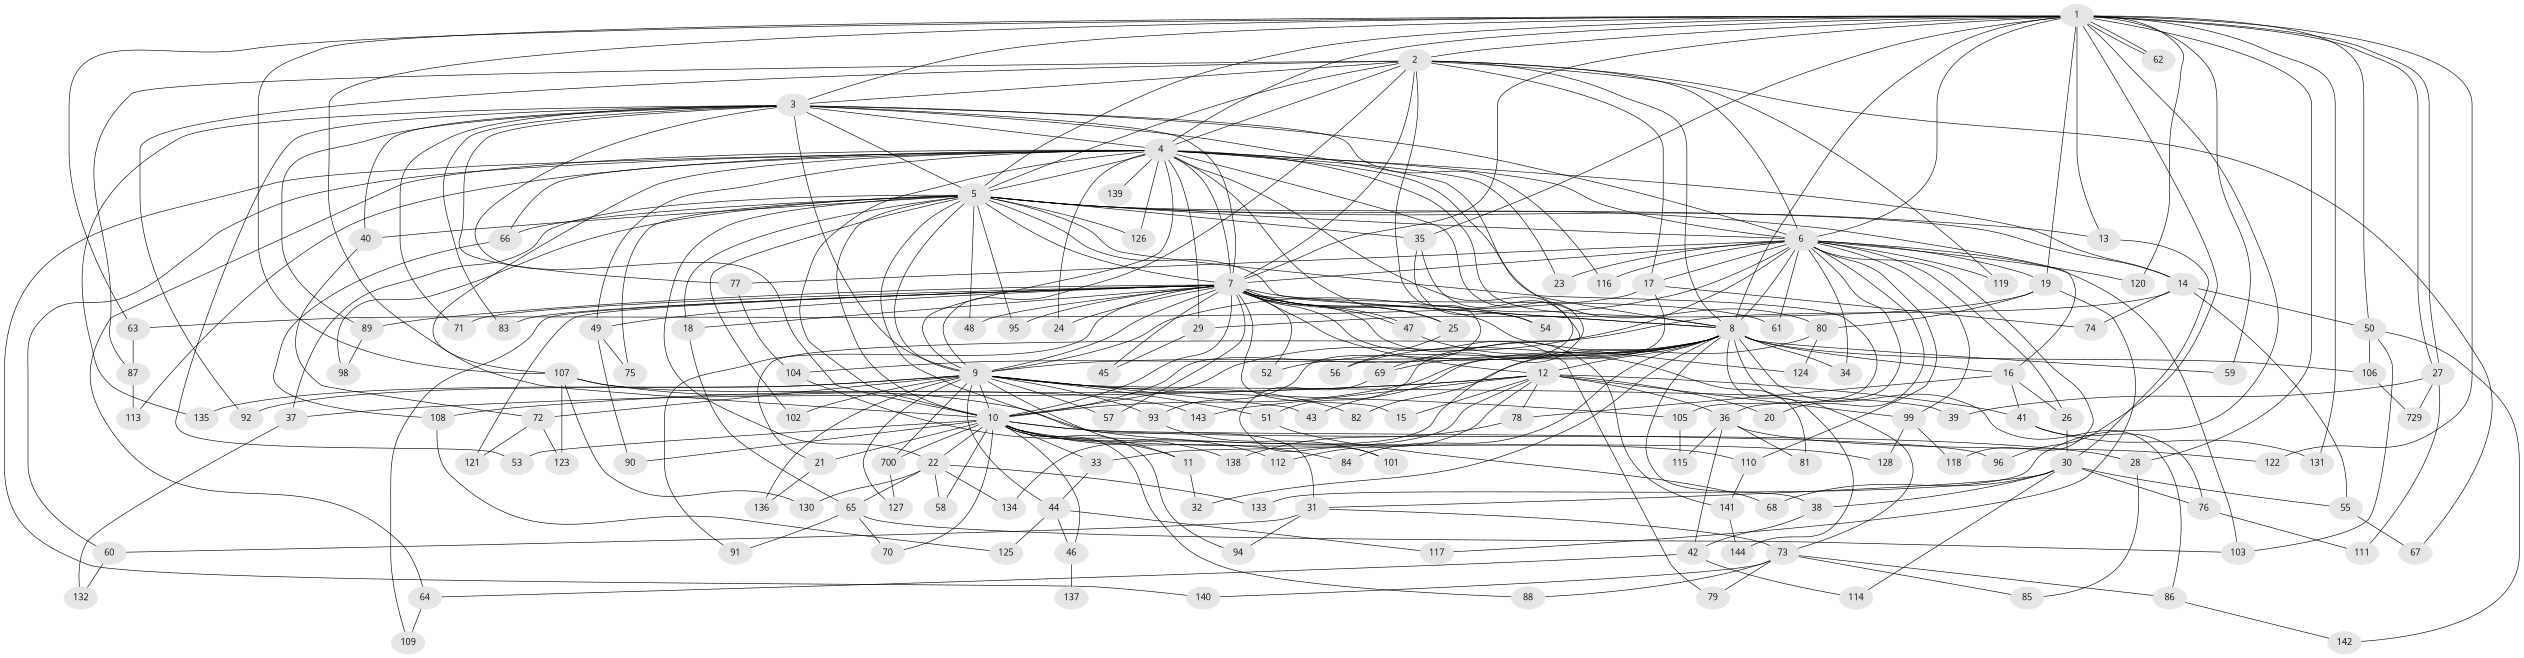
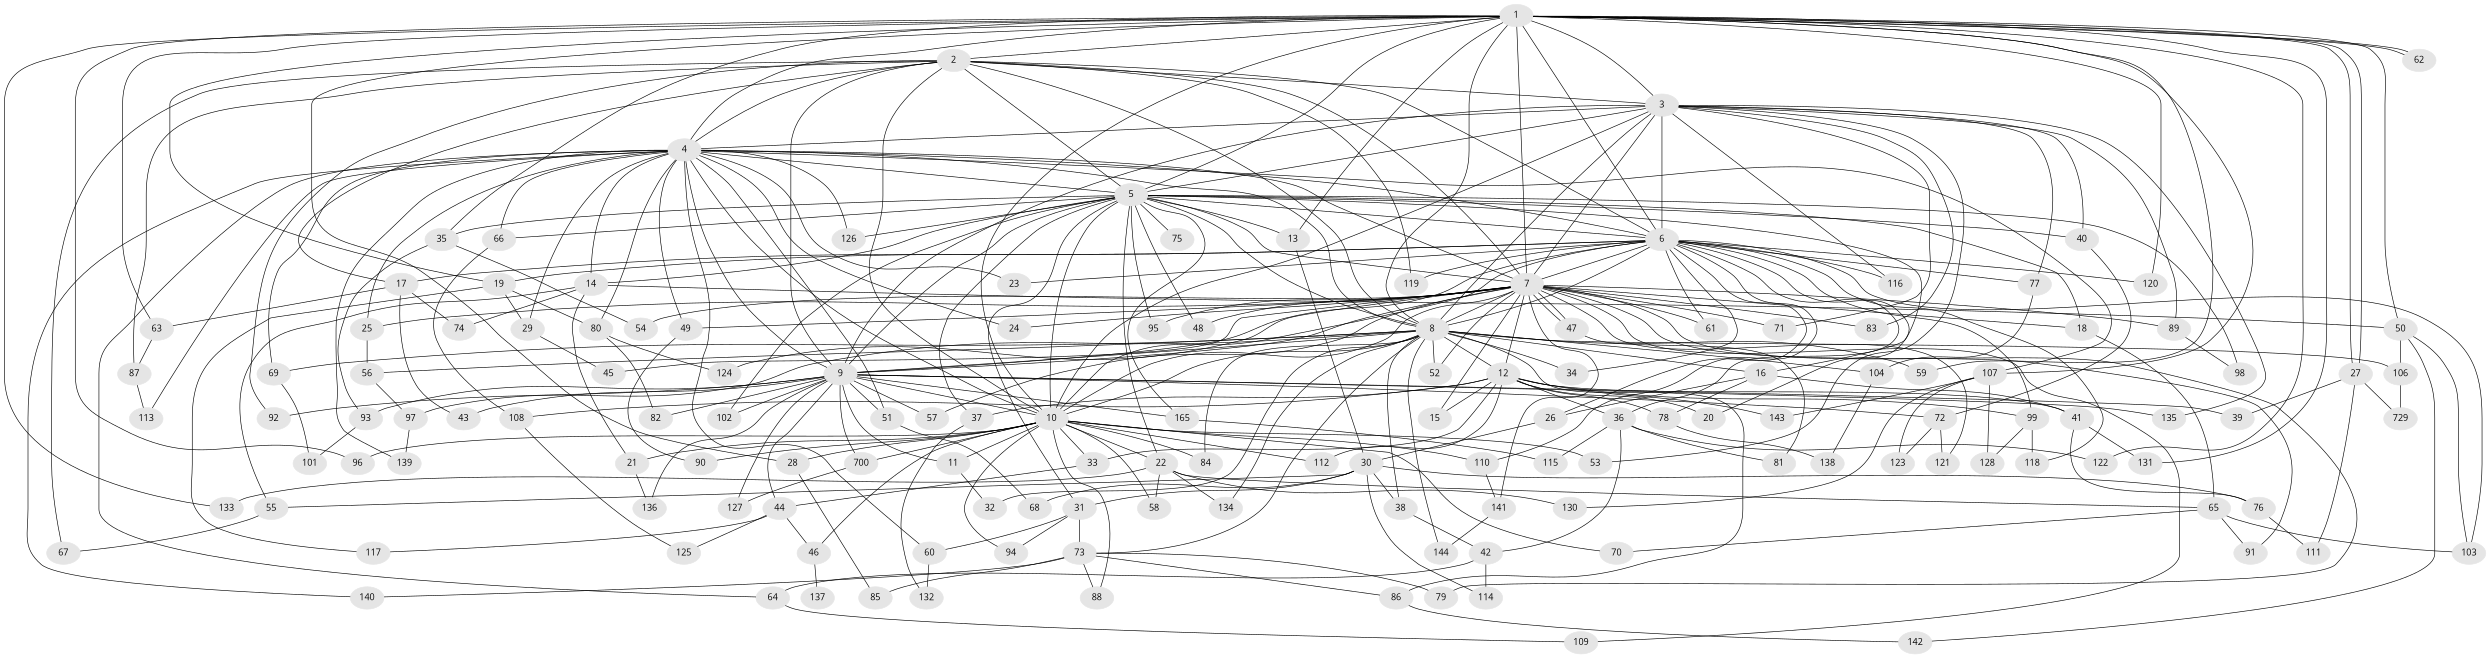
edge "49" -- "75": removed
node "97": added
node "105": label "105" -> "165"
